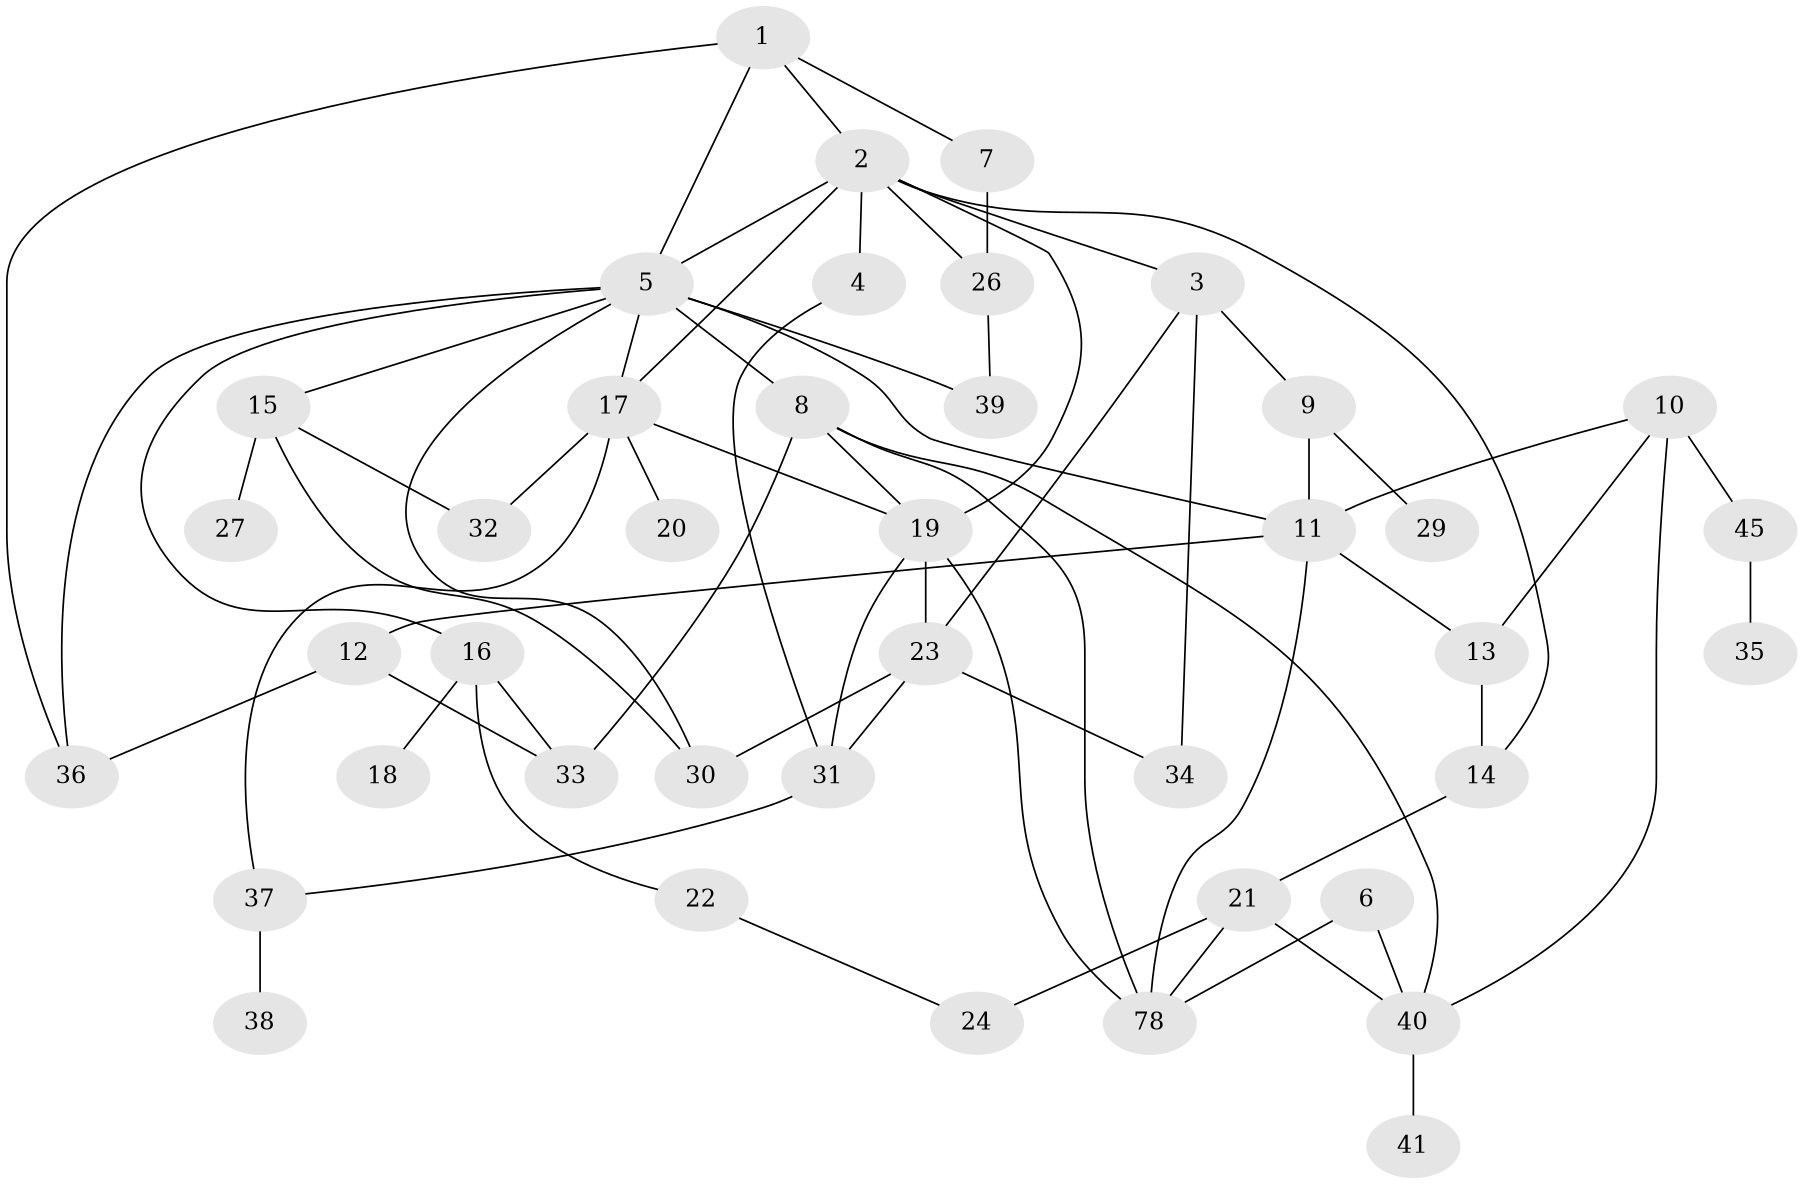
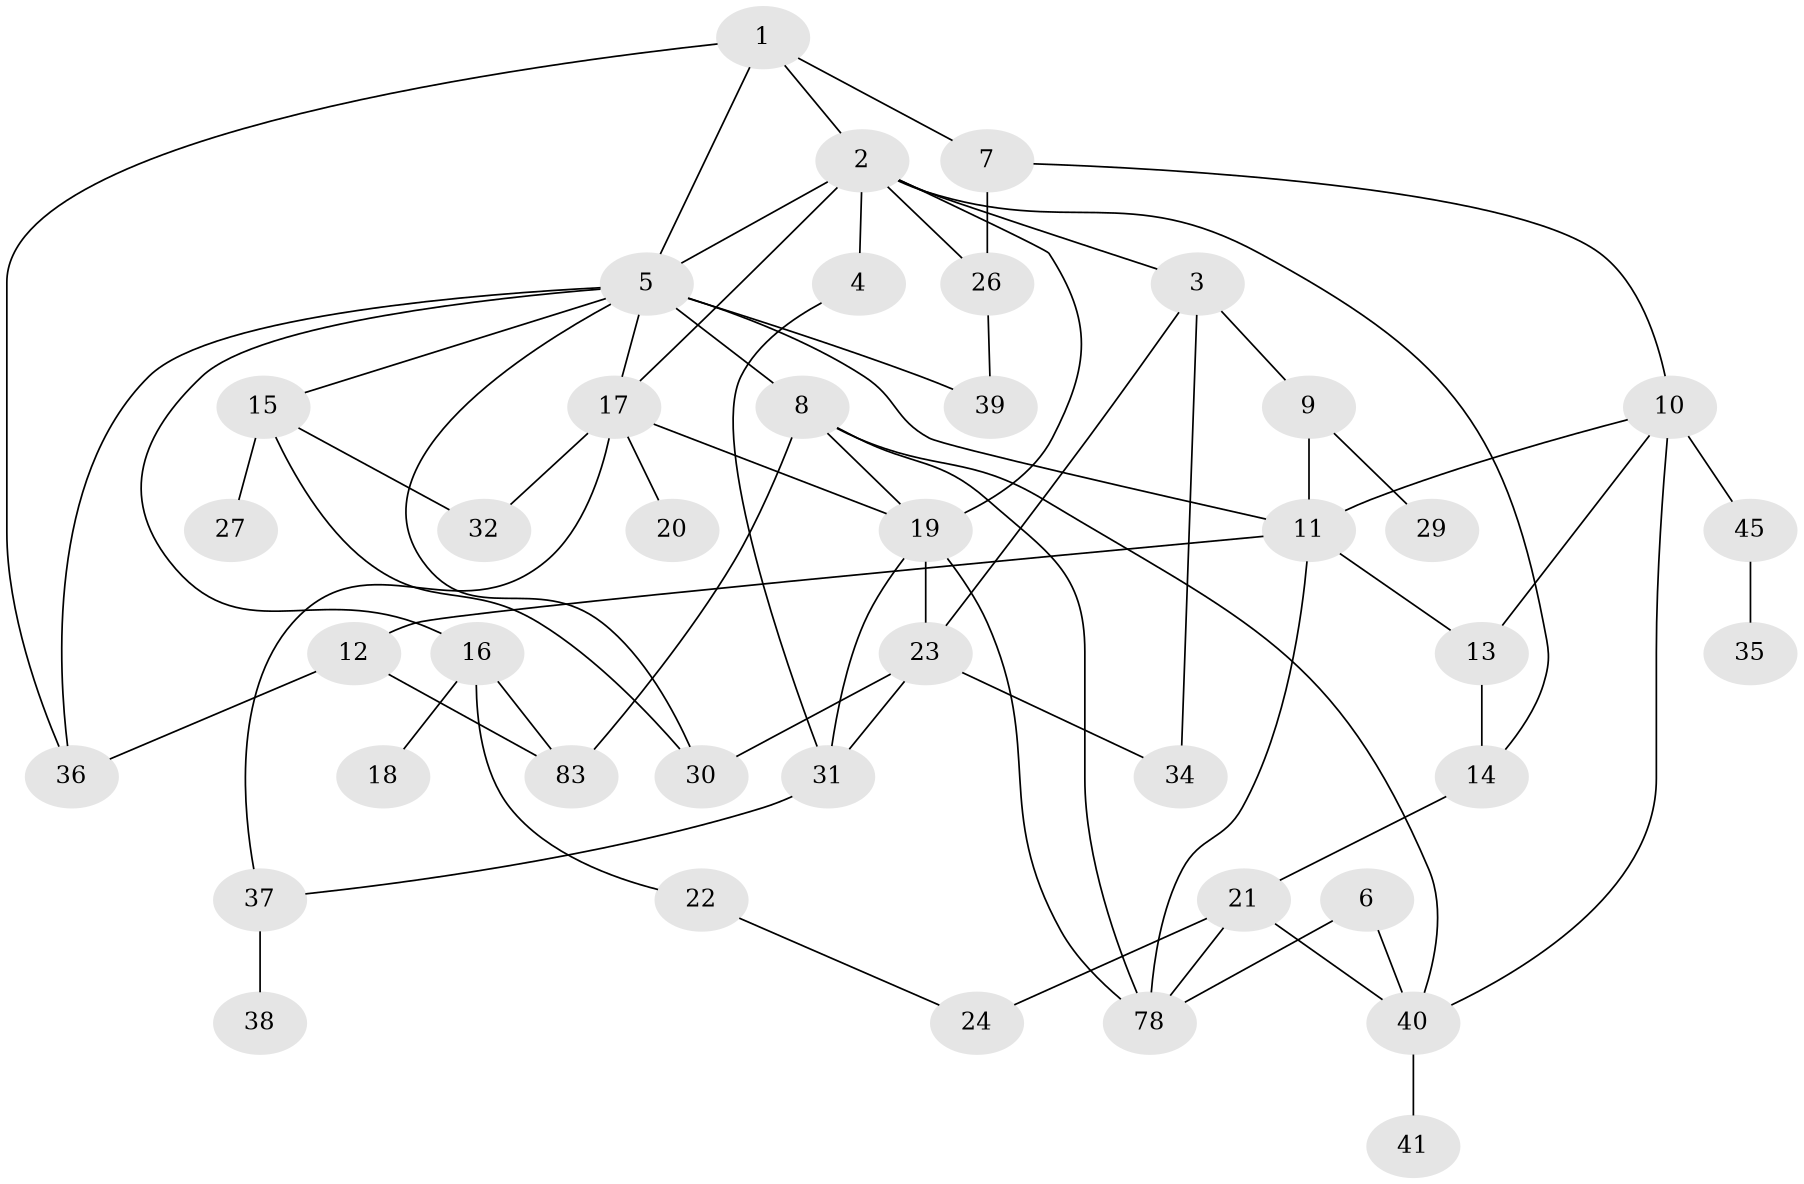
edge "7" -- "10": added
node "33": label "33" -> "83"
